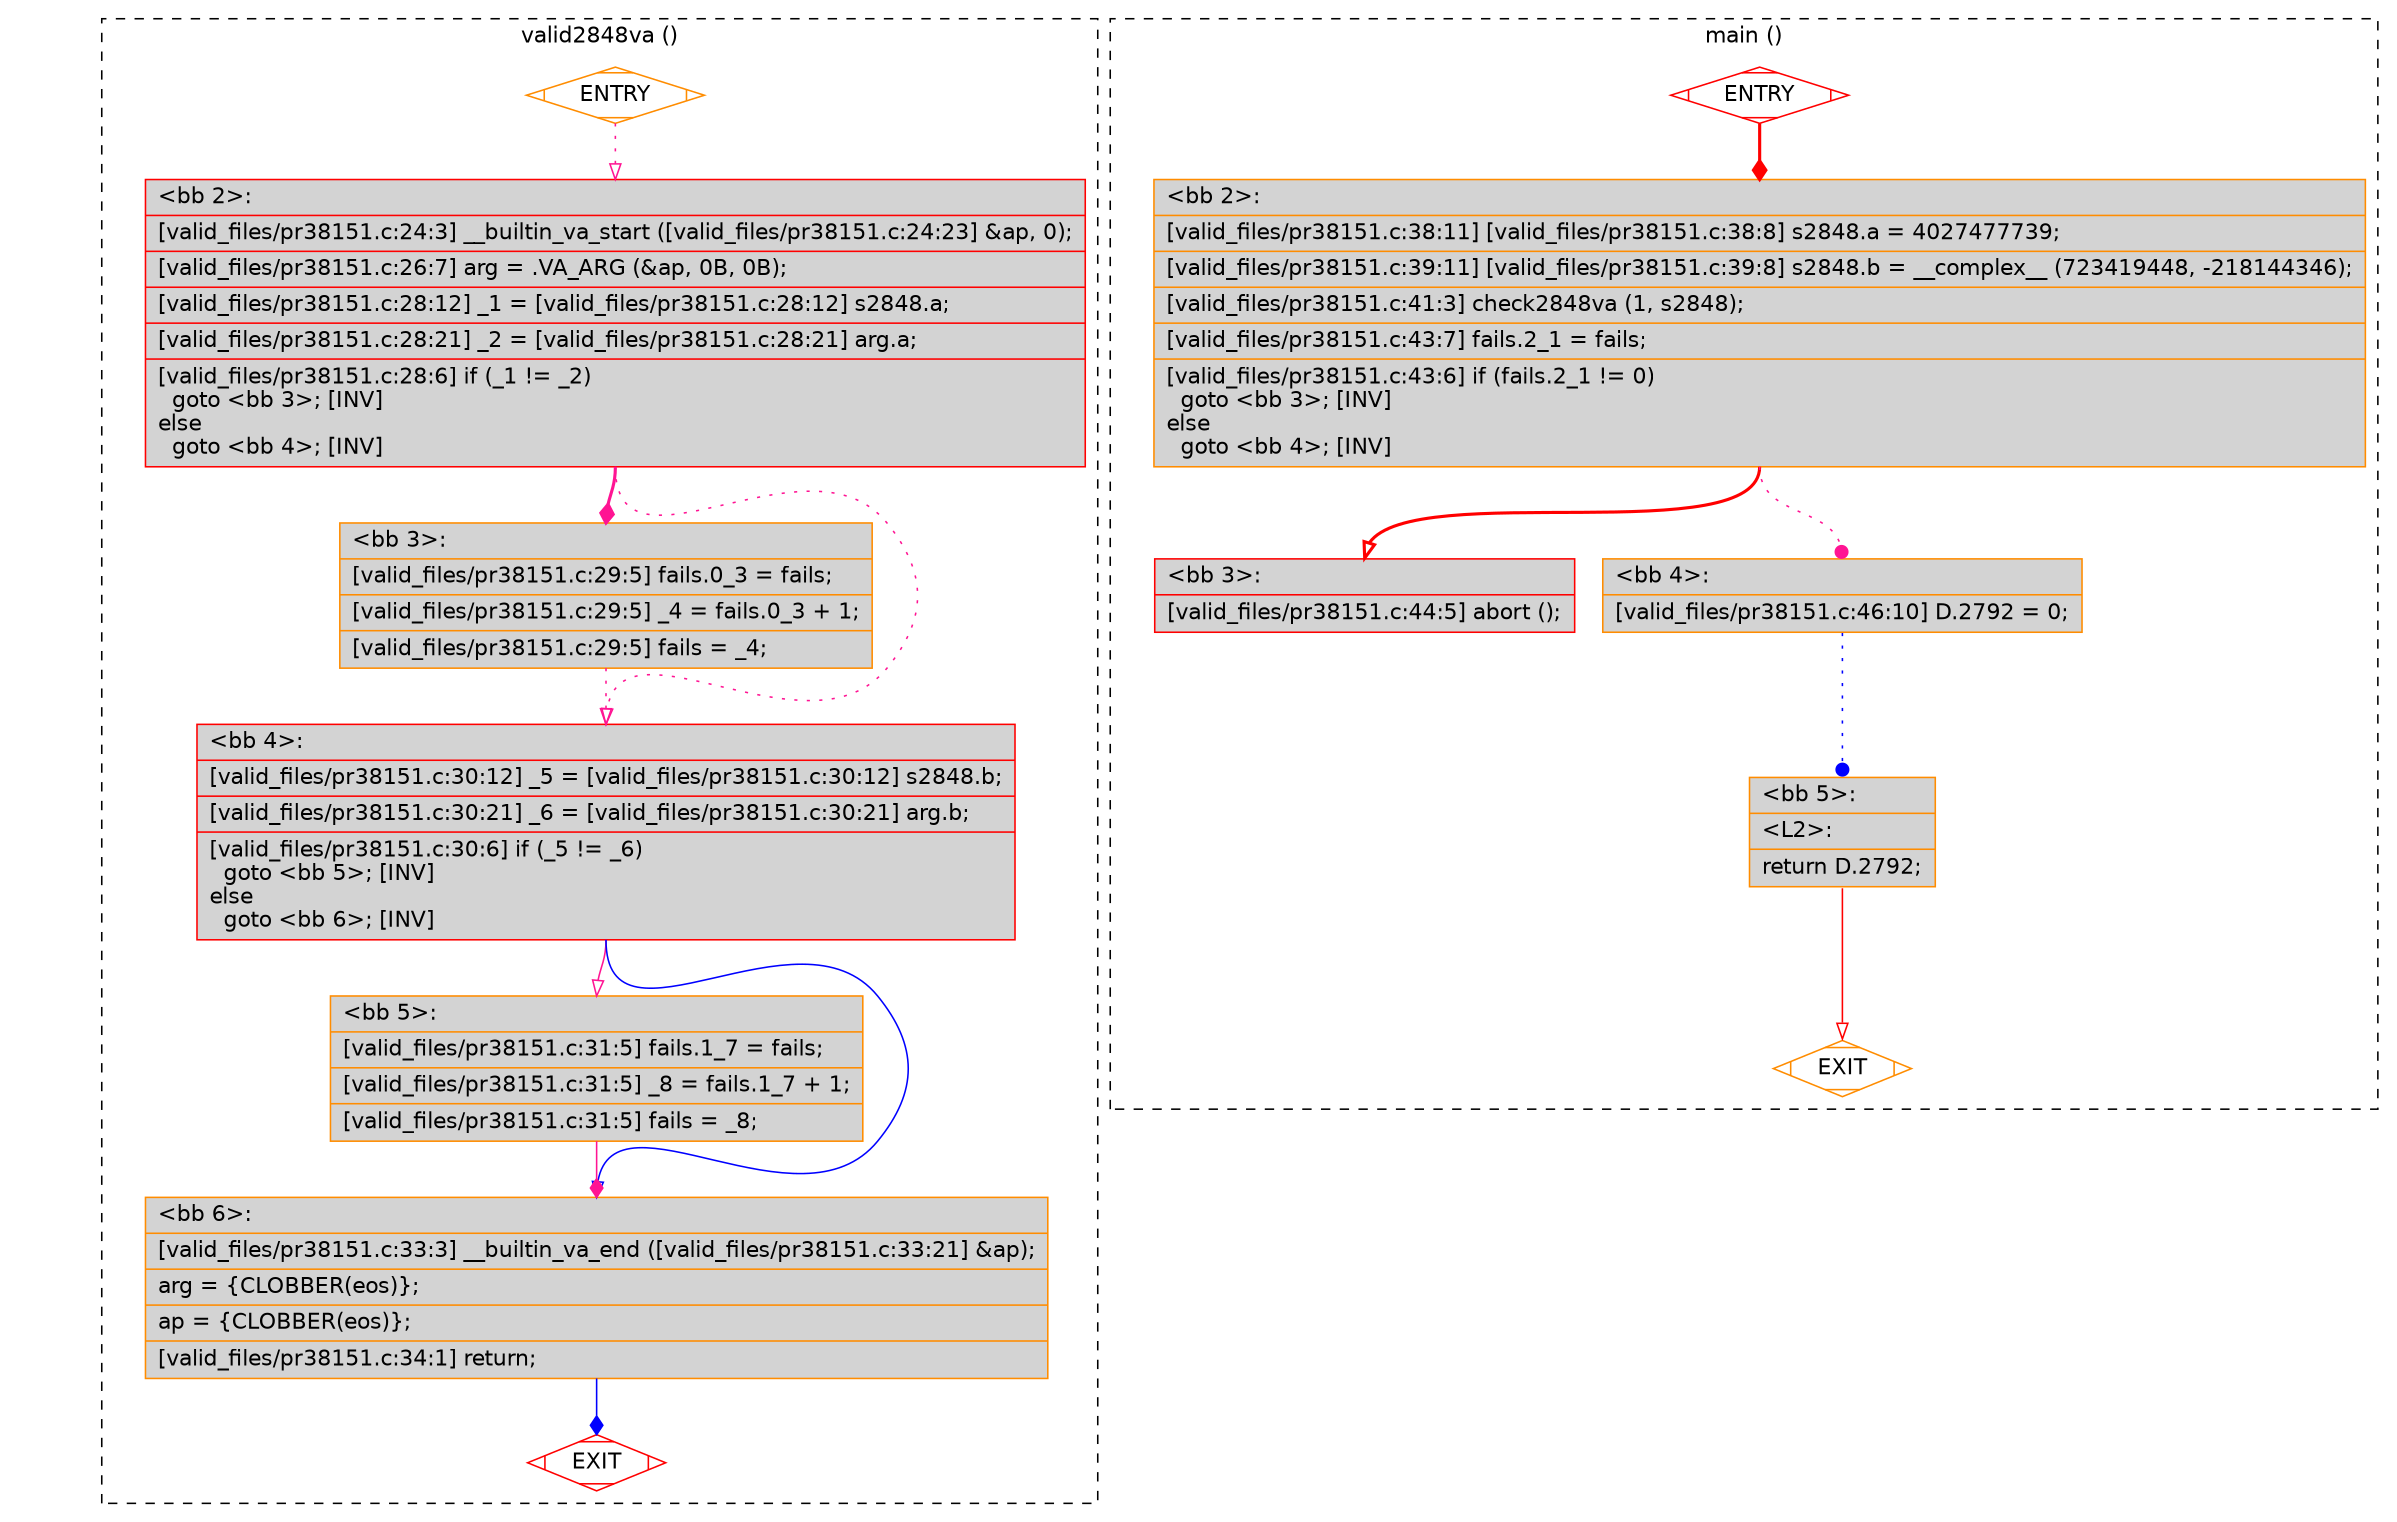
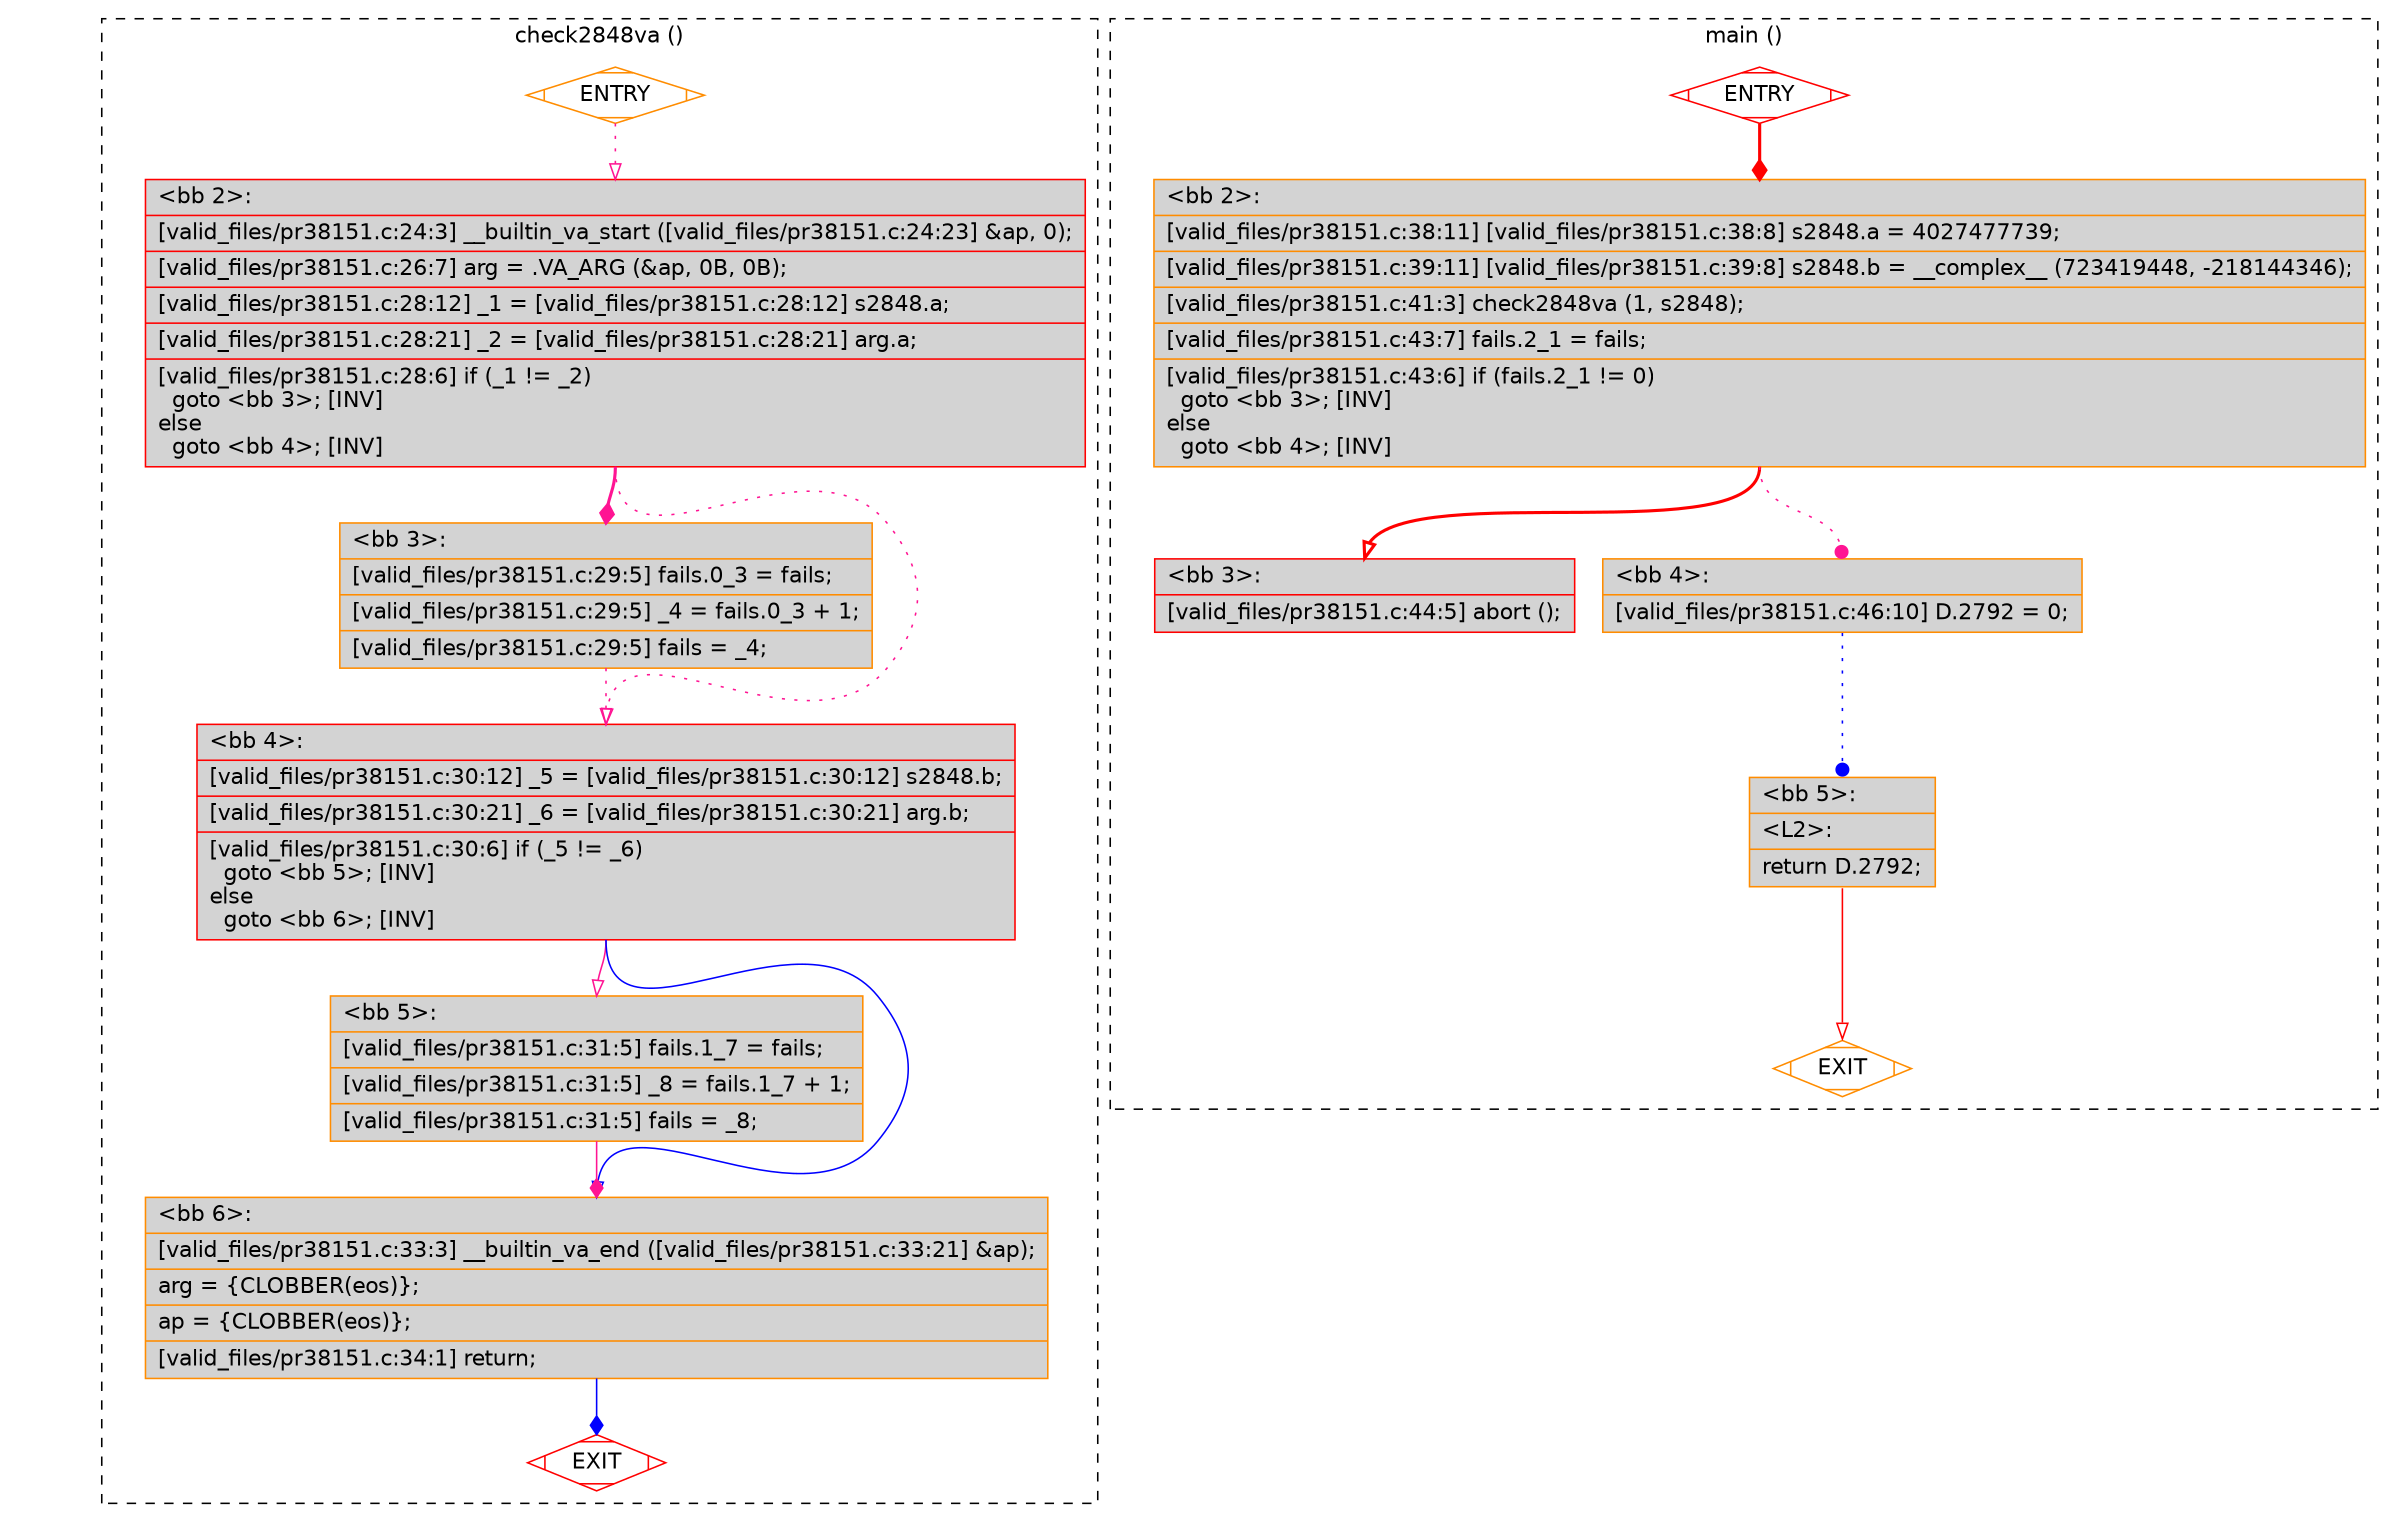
cluster "valid2848va ()": label "valid2848va ()" -> "check2848va ()"
